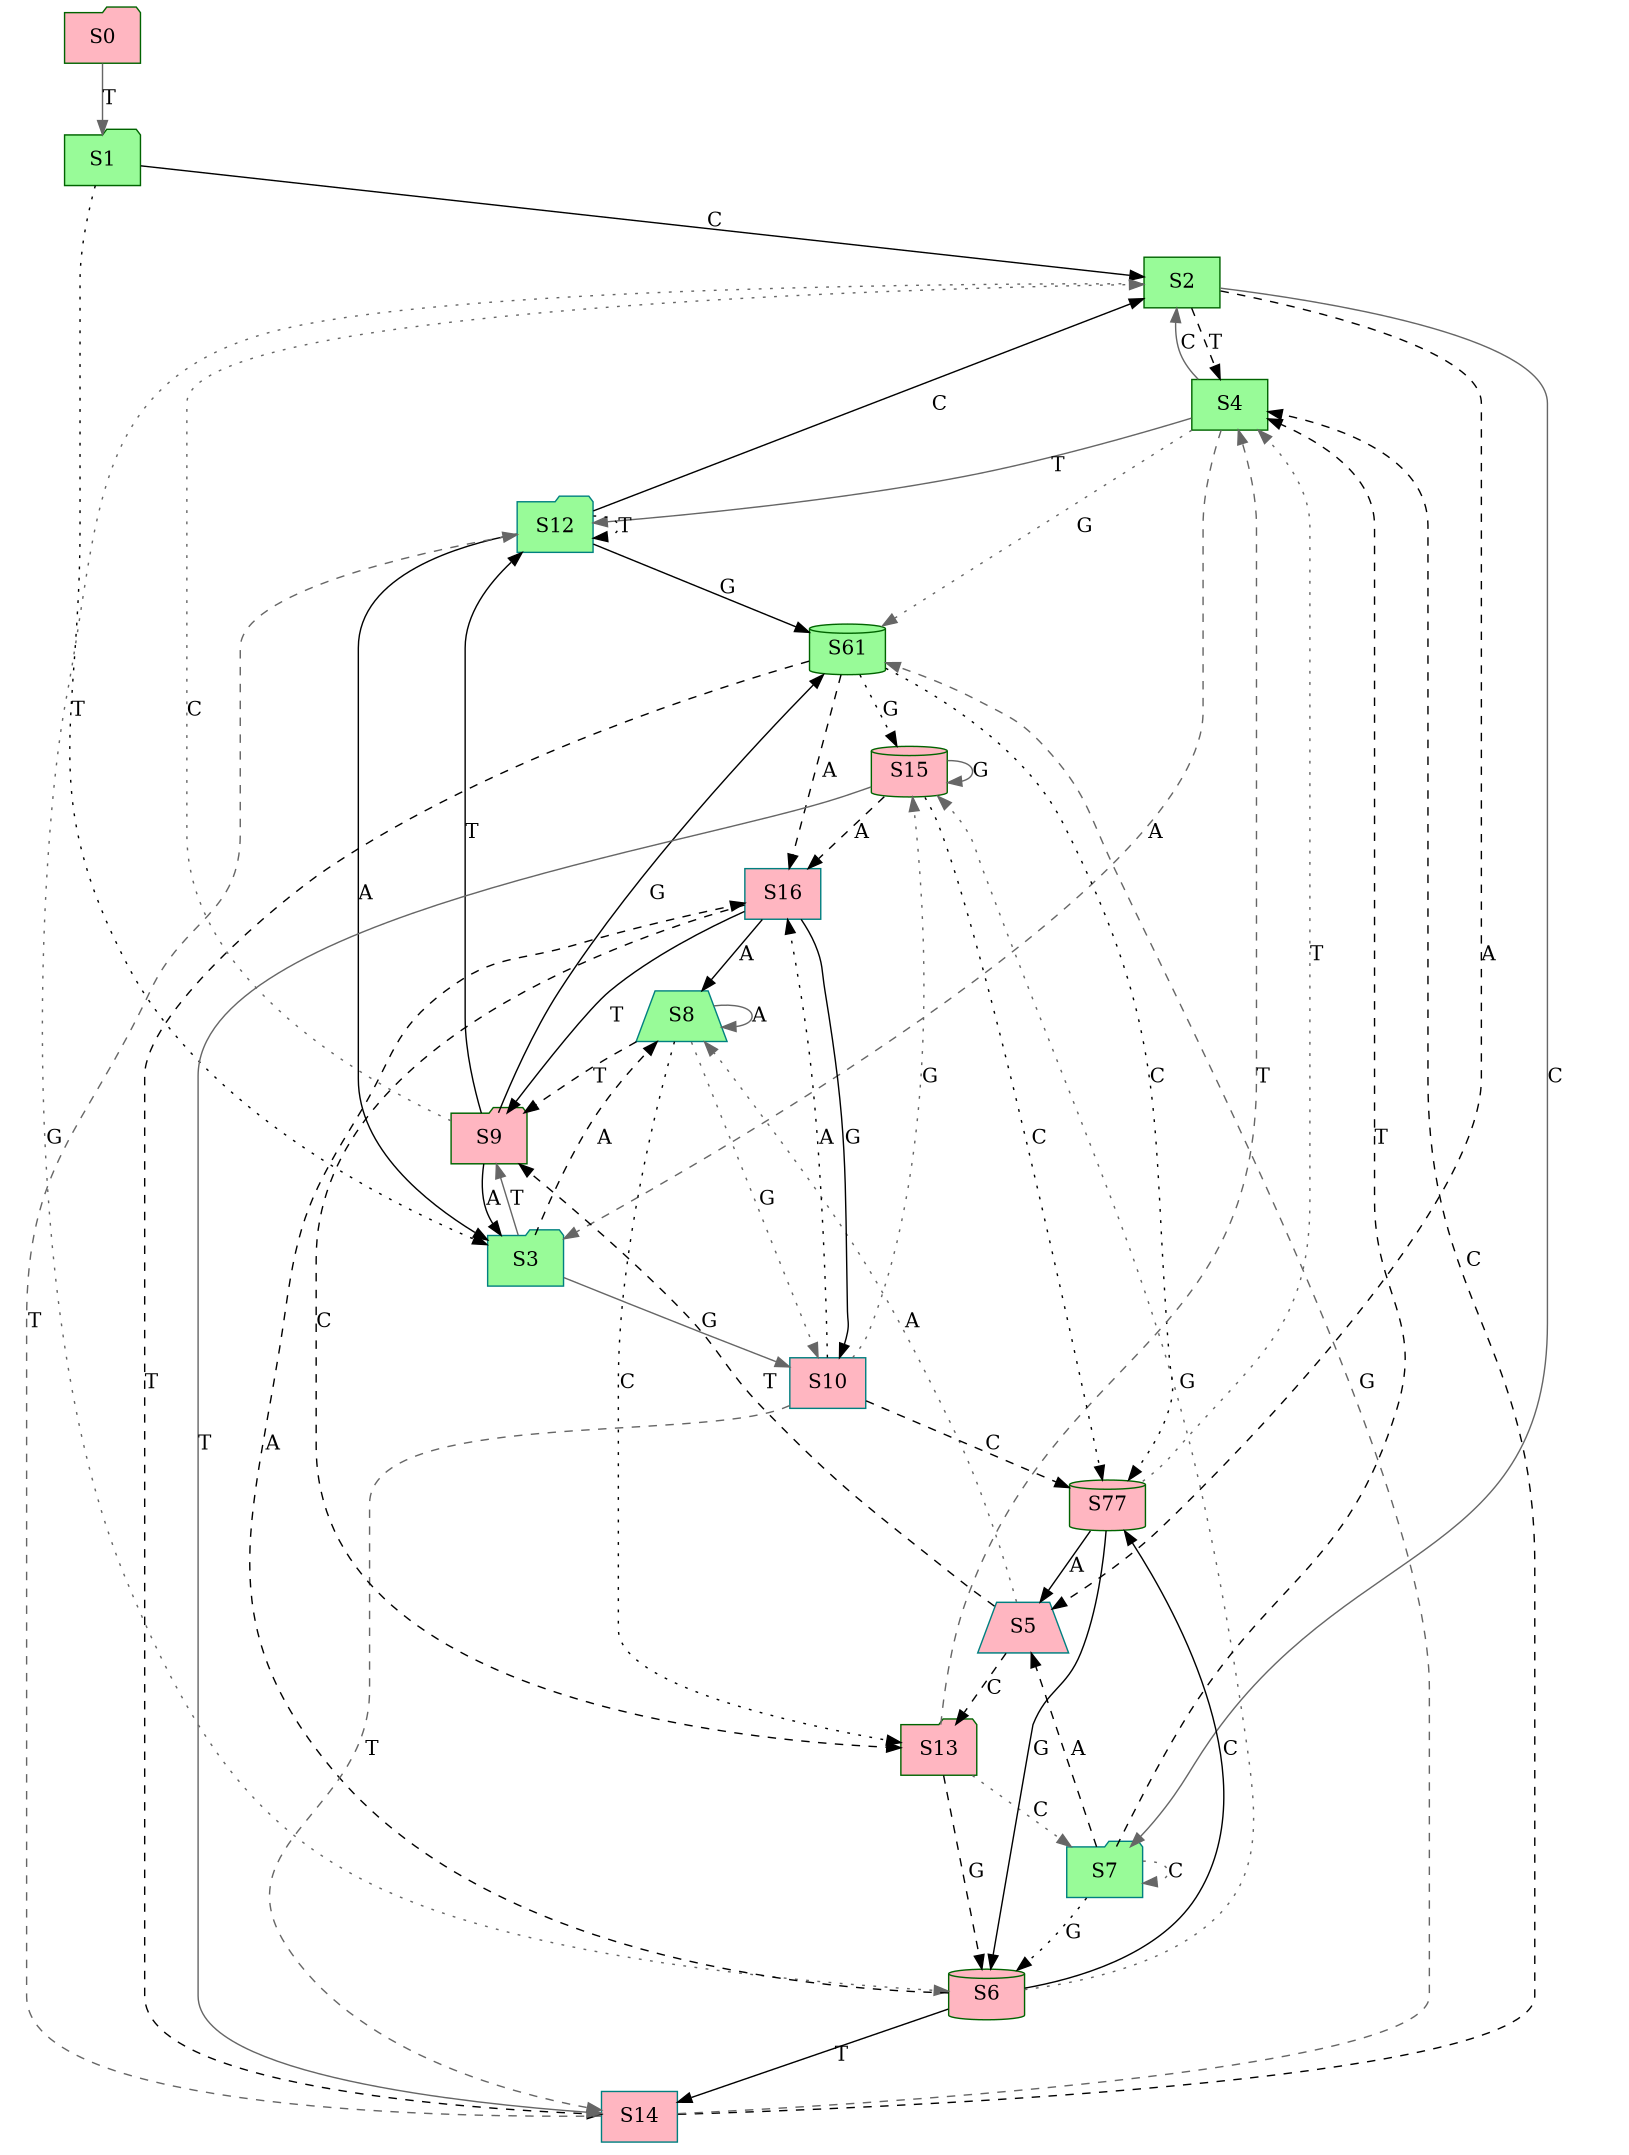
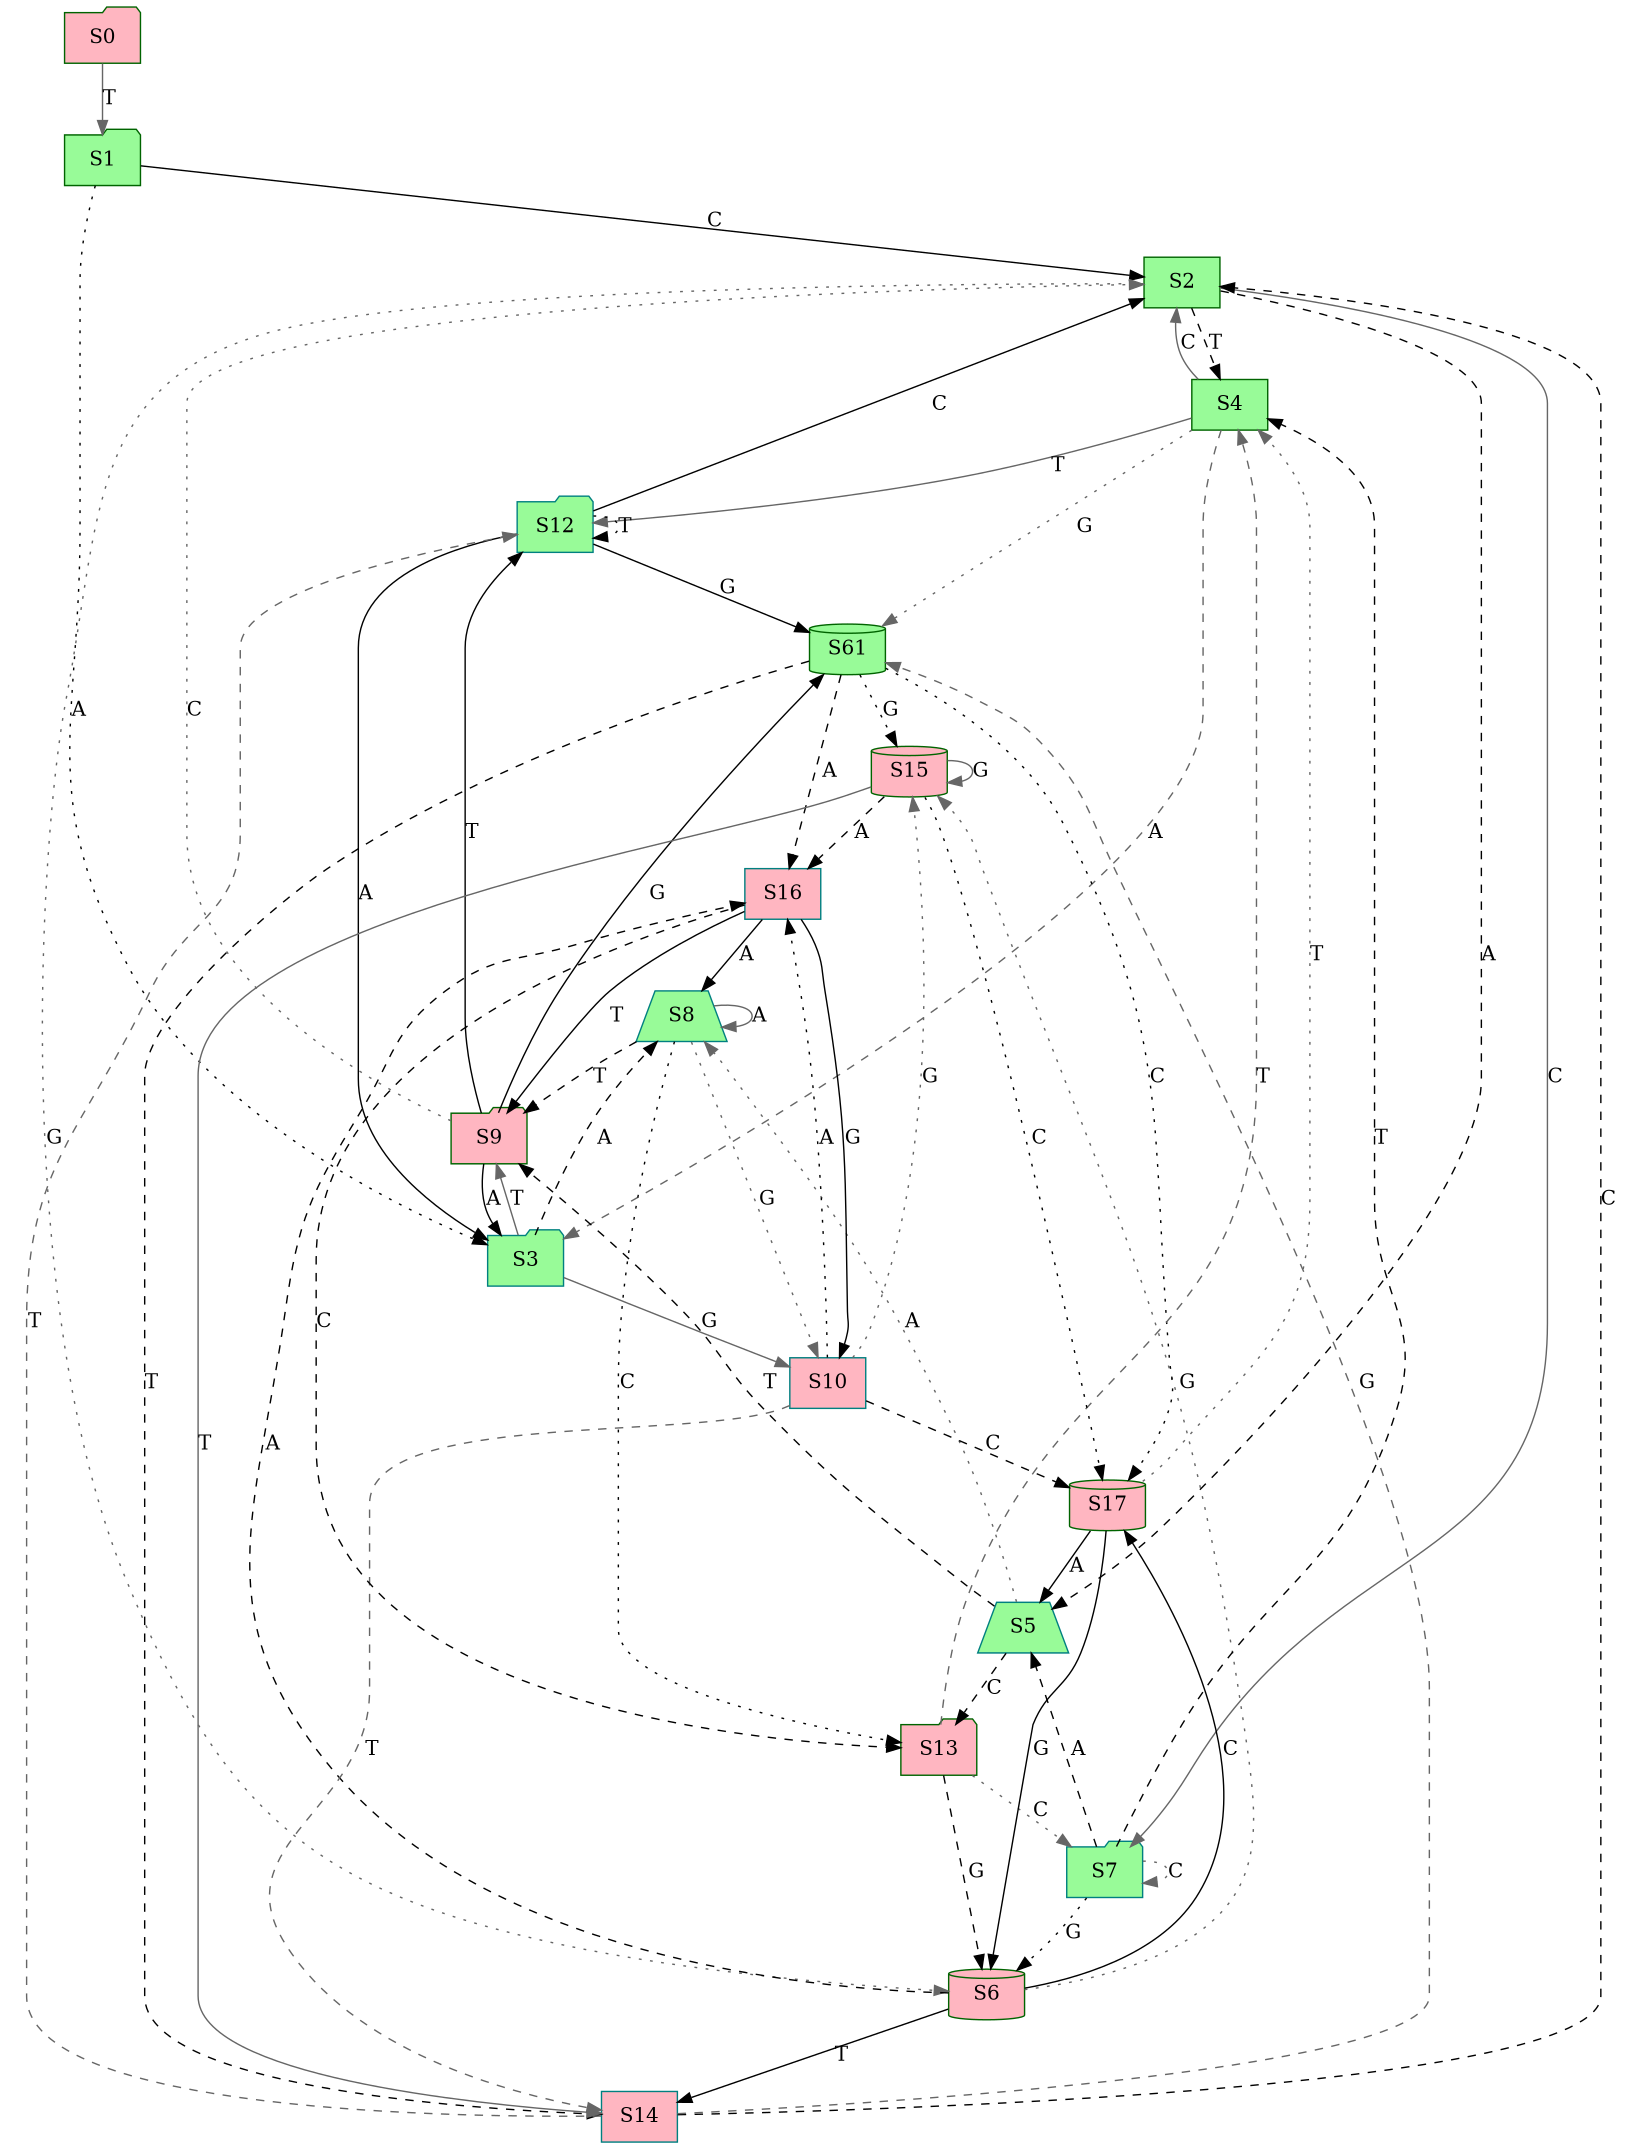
edge "S1" -> "S3": label "T" -> "A"
node "S77": label "S77" -> "S17"
edge "S14" -> "S4": now "S14" -> "S2"
node "S5": fillcolor lightpink -> palegreen
